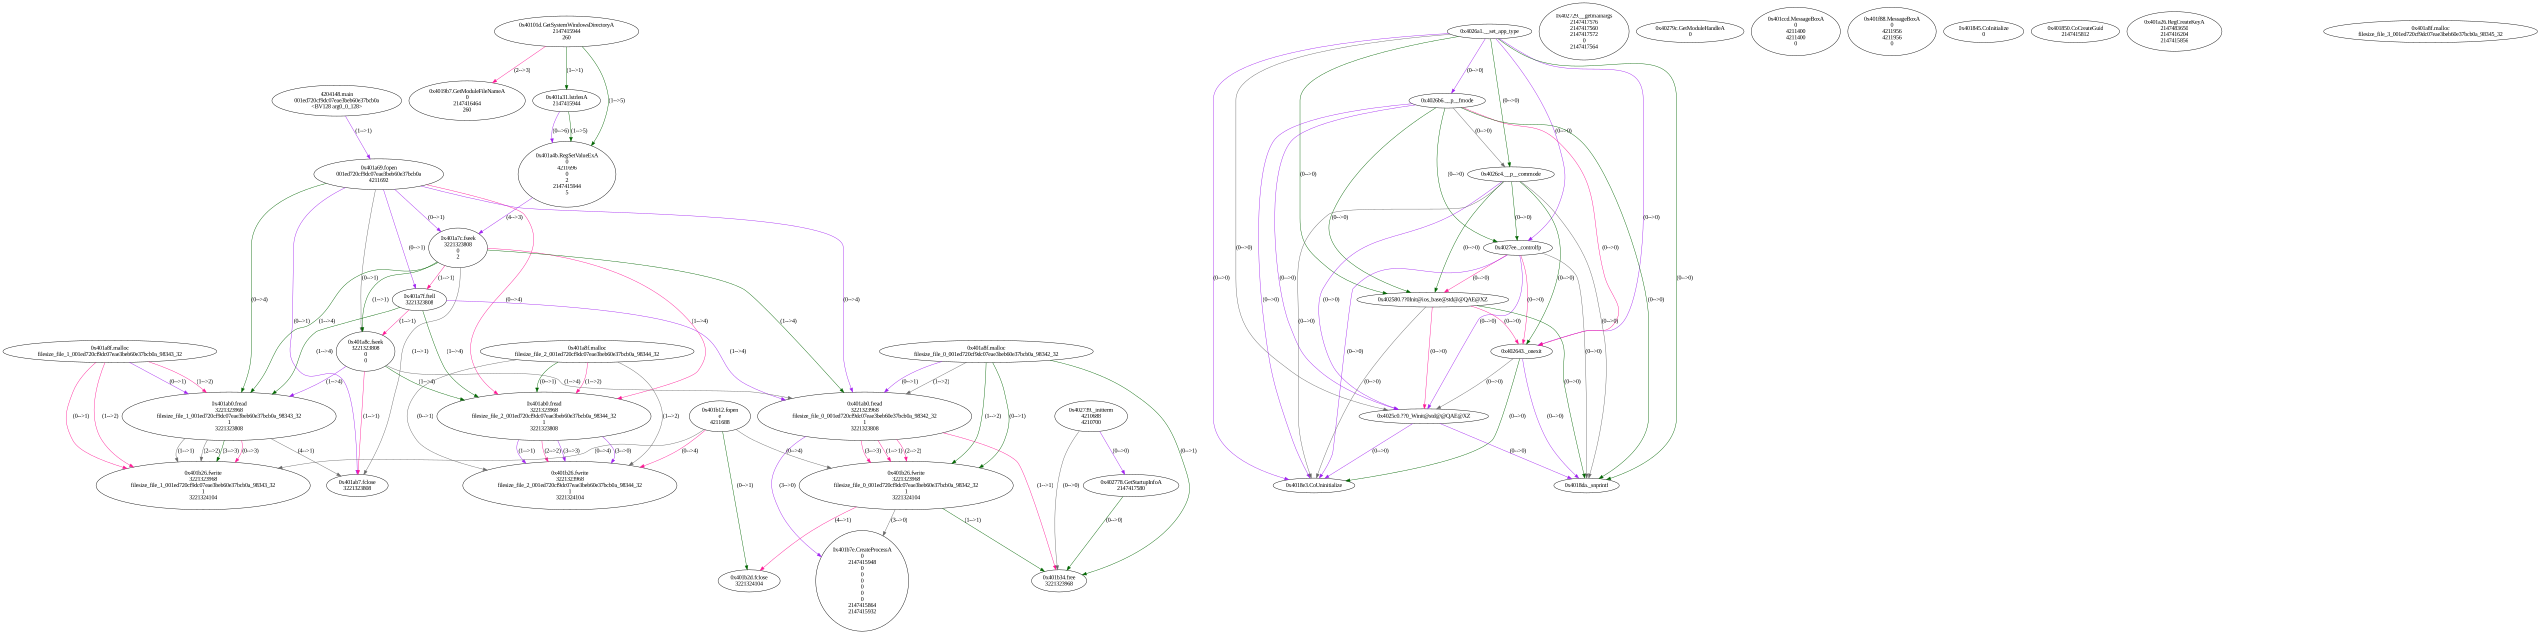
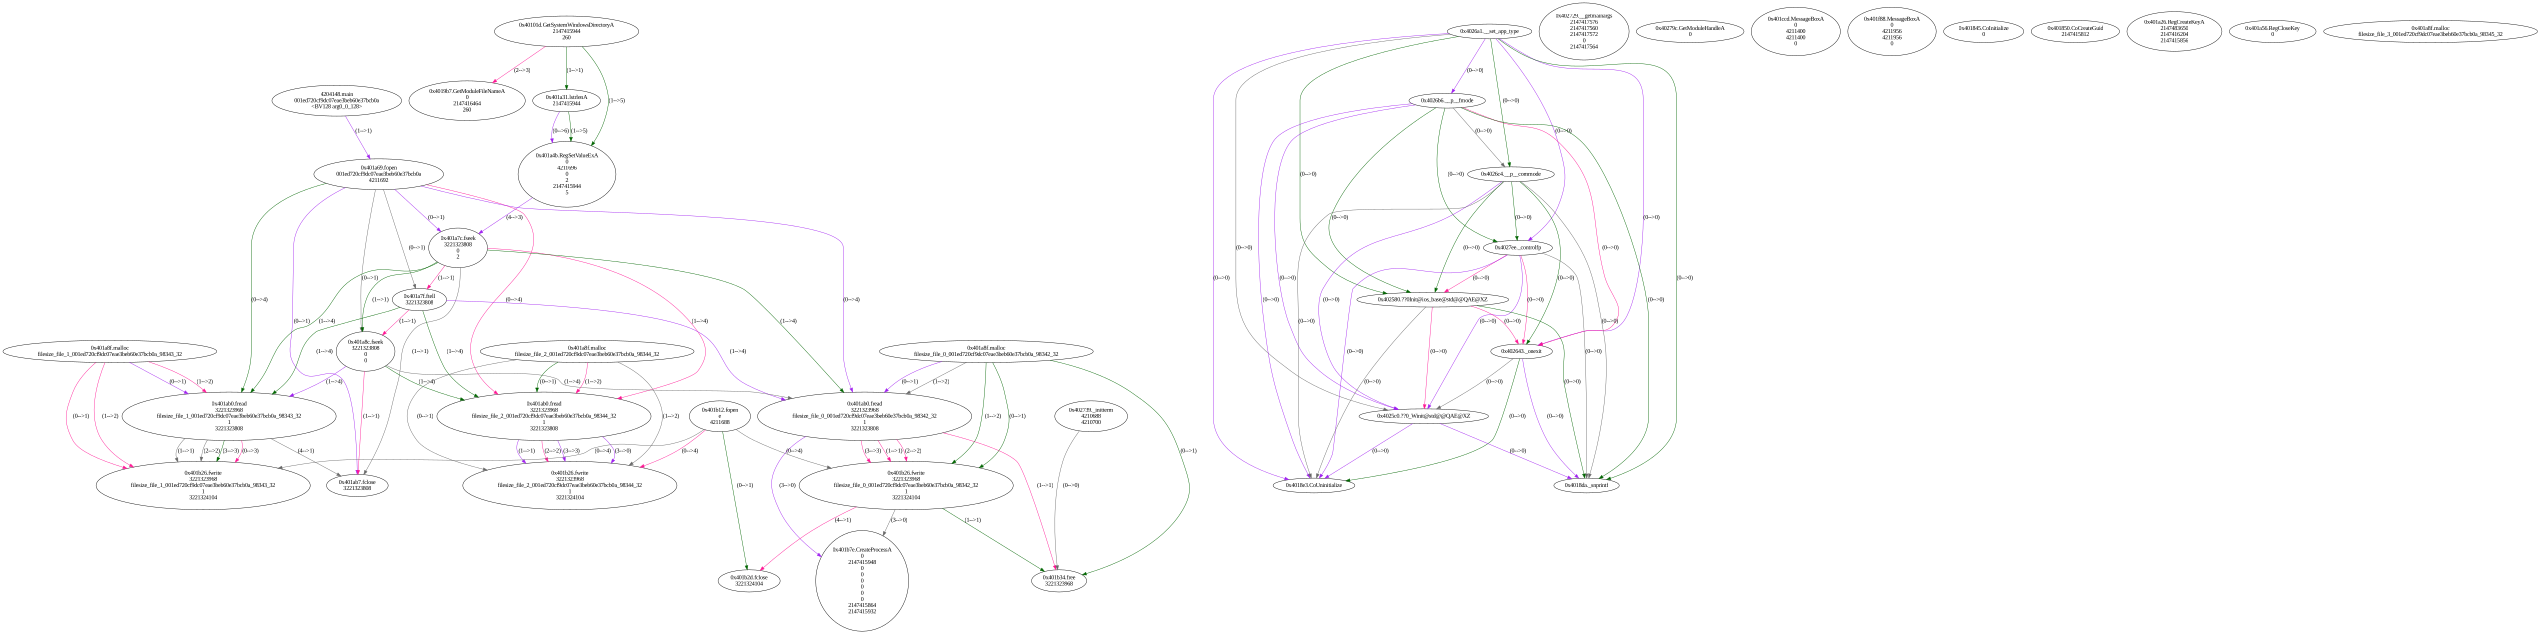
node "0x401a56.RegCloseKey 0": added
edge "0x401a69.fopen 001ed720cf9dc07eae3beb60e37bcb0a 4211692" -> "0x401a7f.ftell 3221323808": color purple -> gray40
node "0x402778.GetStartupInfoA 2147417580": removed
